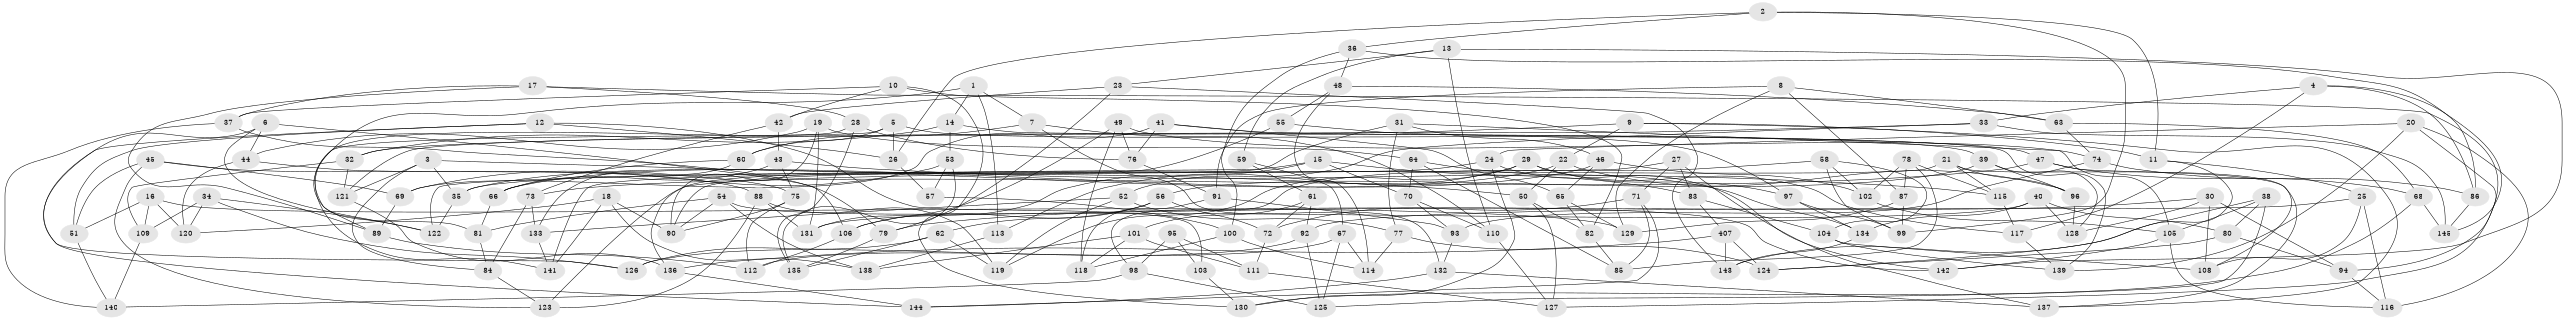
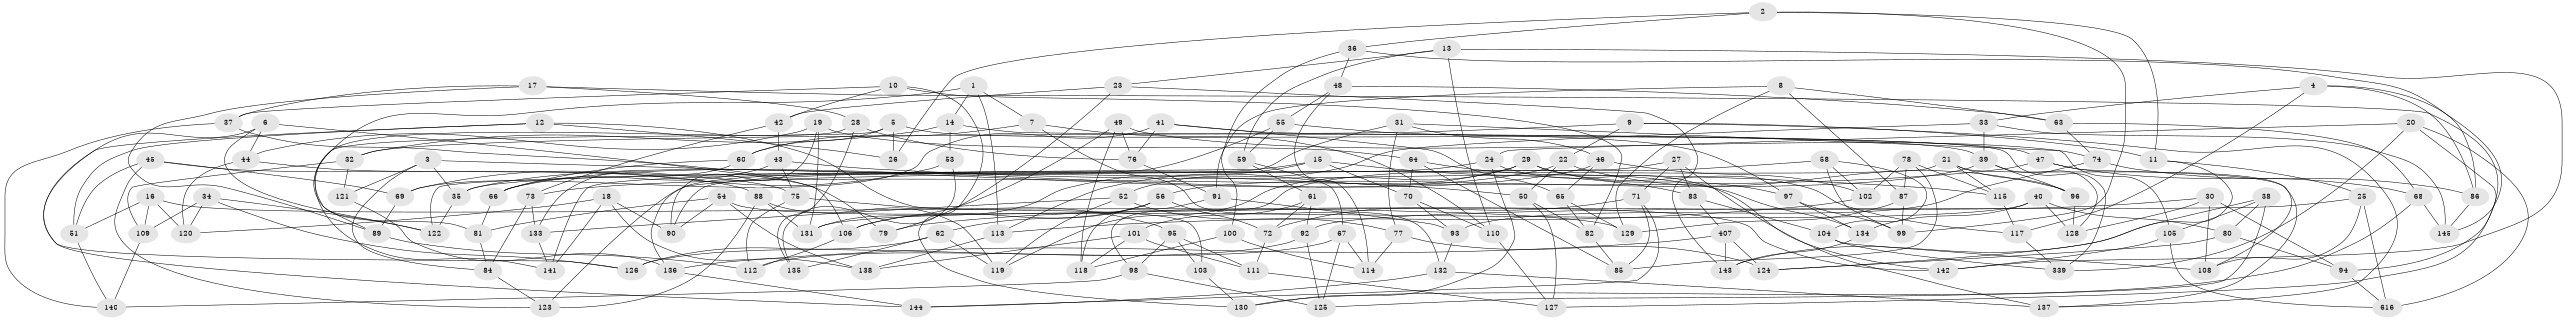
edge "33" -- "121": now "33" -- "39"
edge "55" -- "59": added
node "57": removed
edge "102" -- "105": now "102" -- "113"
edge "75" -- "90": now "75" -- "95"
edge "79" -- "135": removed
node "139": label "139" -> "339"
node "116": label "116" -> "616"
